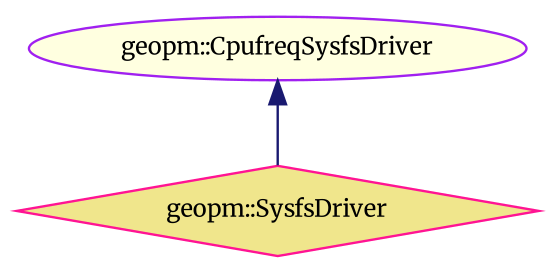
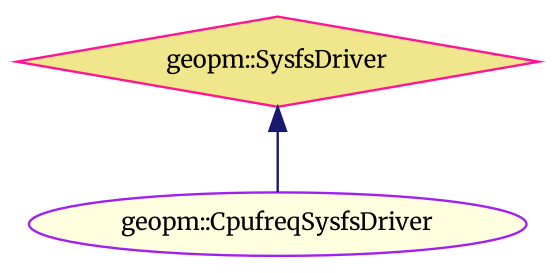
edge "geopm::SysfsDriver" -> "geopm::CpufreqSysfsDriver": reversed
